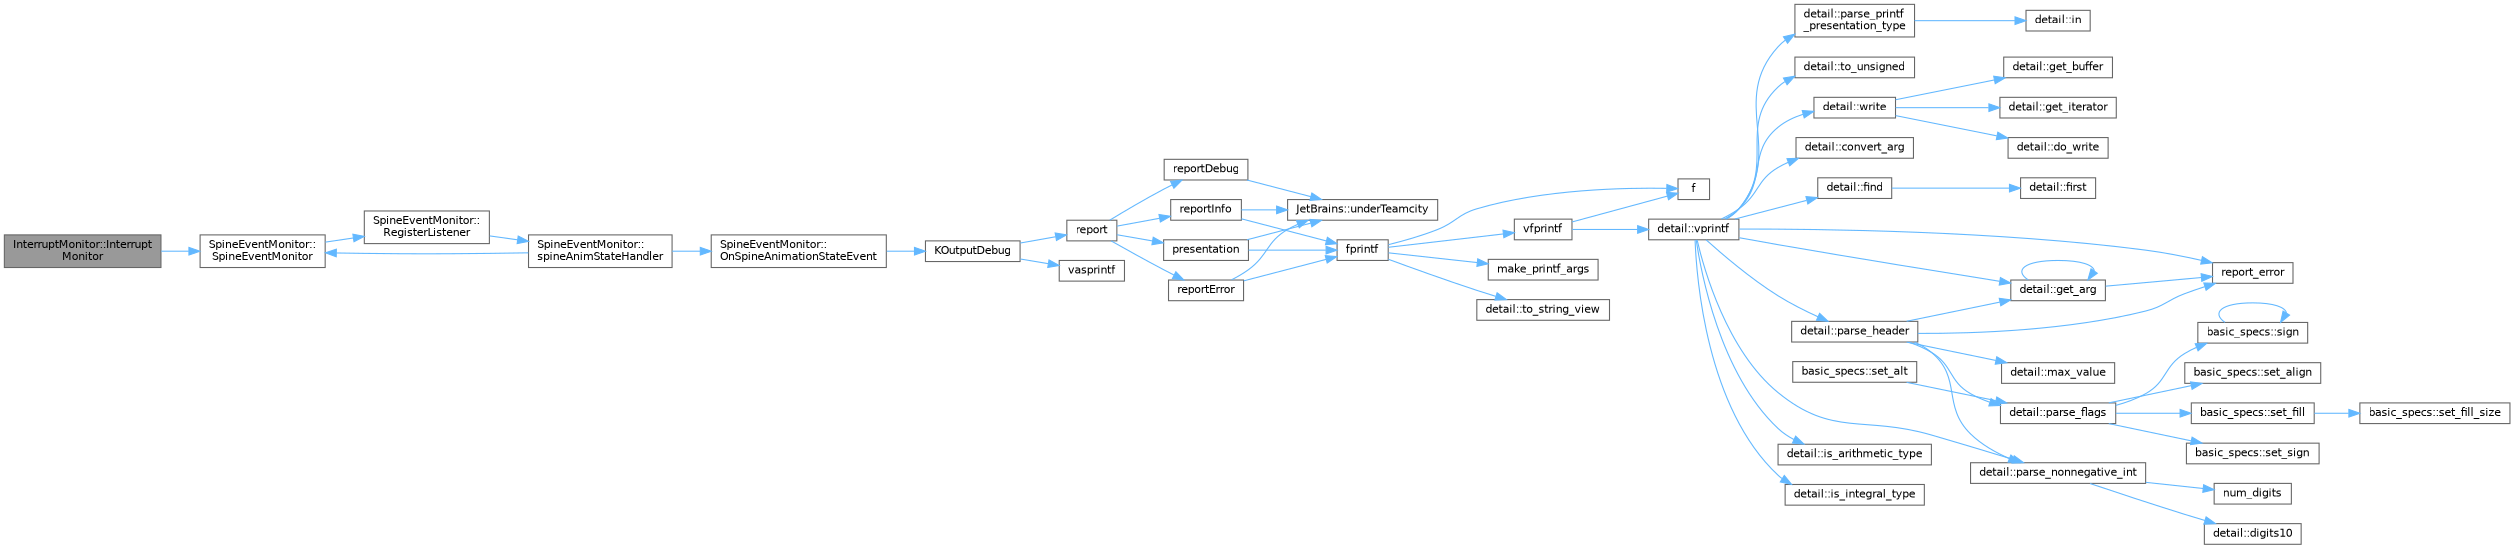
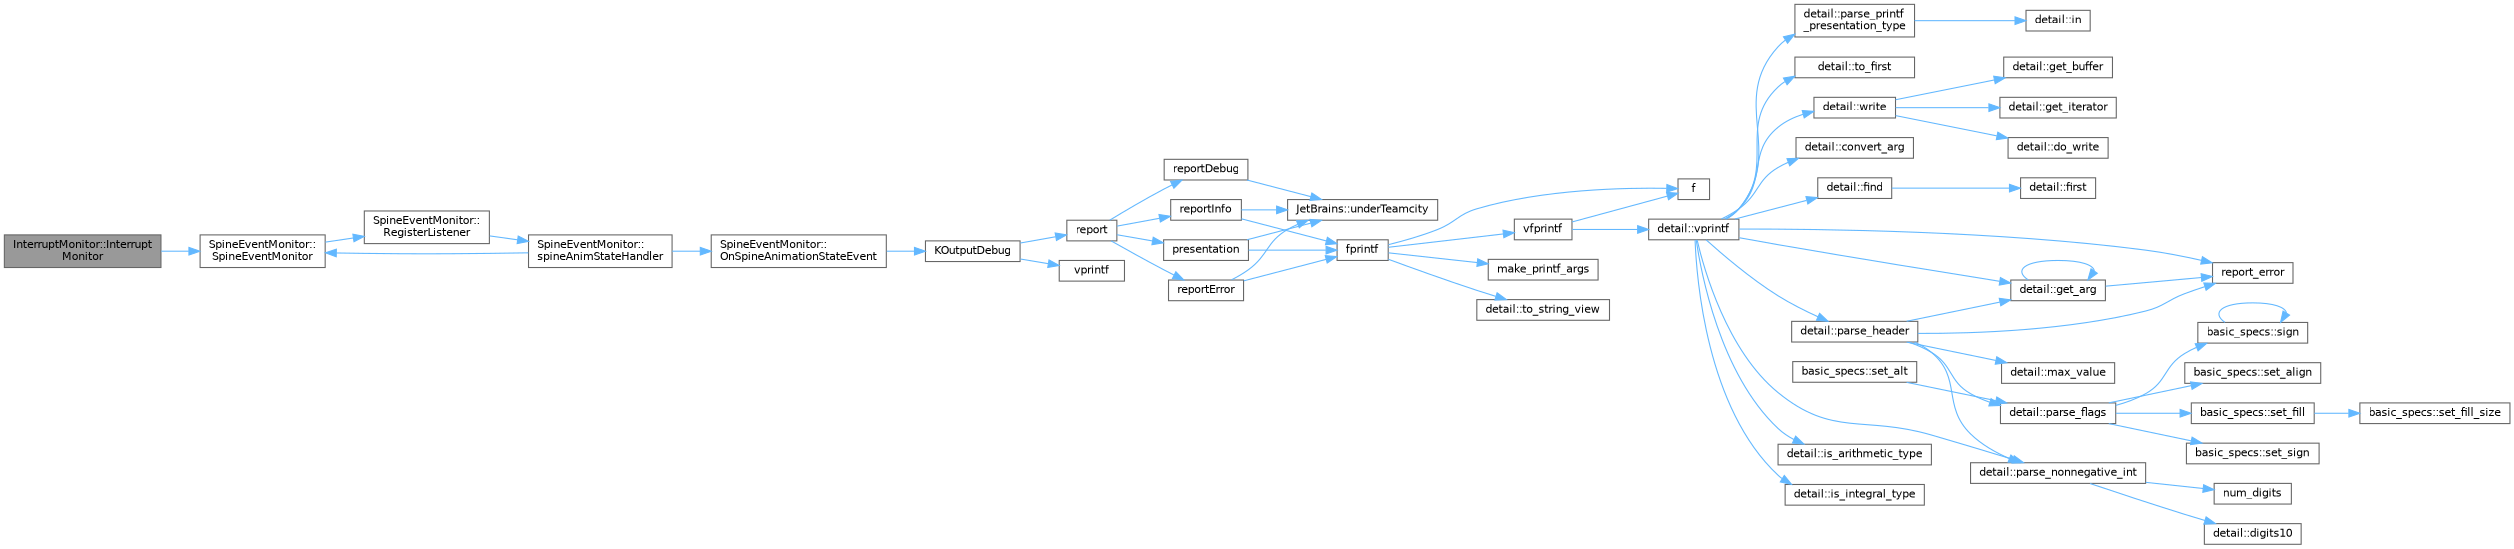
node "detail::to_unsigned": label "detail::to_unsigned" -> "detail::to_first"
node "vasprintf": label "vasprintf" -> "vprintf"
